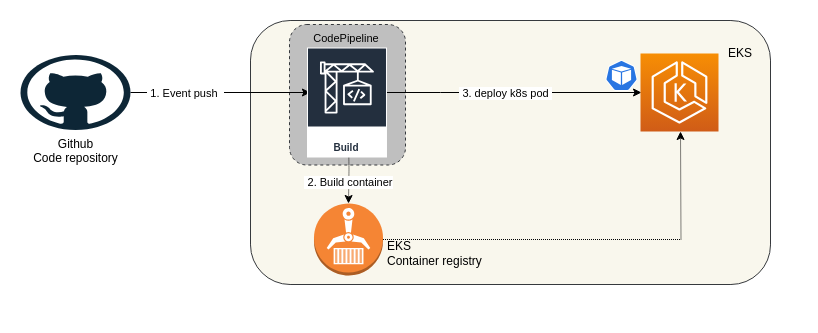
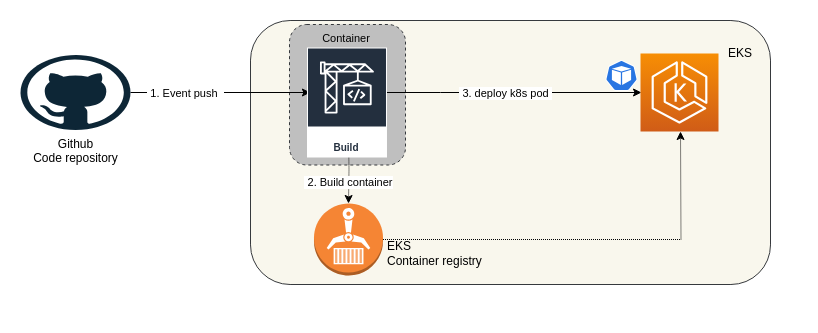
node "CodePipeline": label "CodePipeline" -> "Container"
